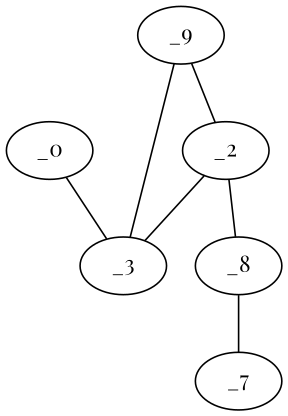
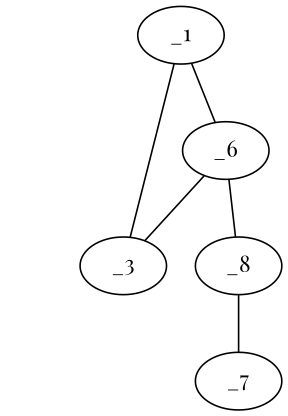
node "_9": label "_9" -> "_1"
node "_0": removed
node "_2": label "_2" -> "_6"
